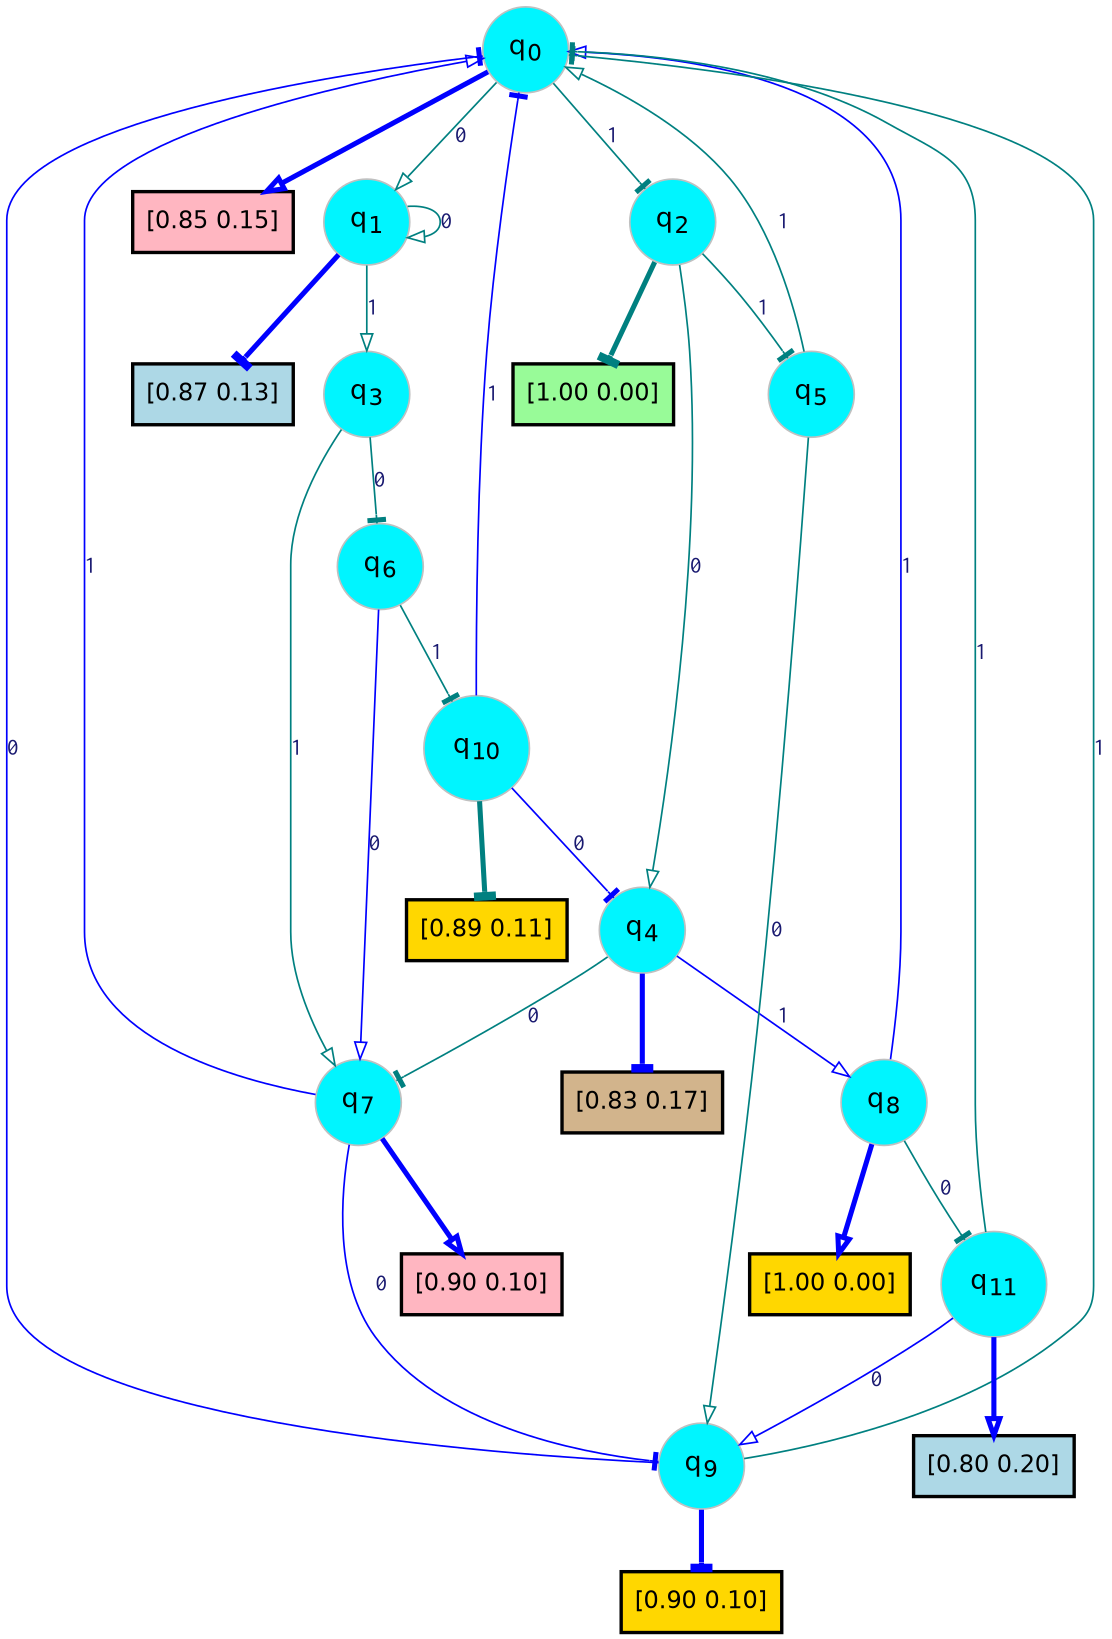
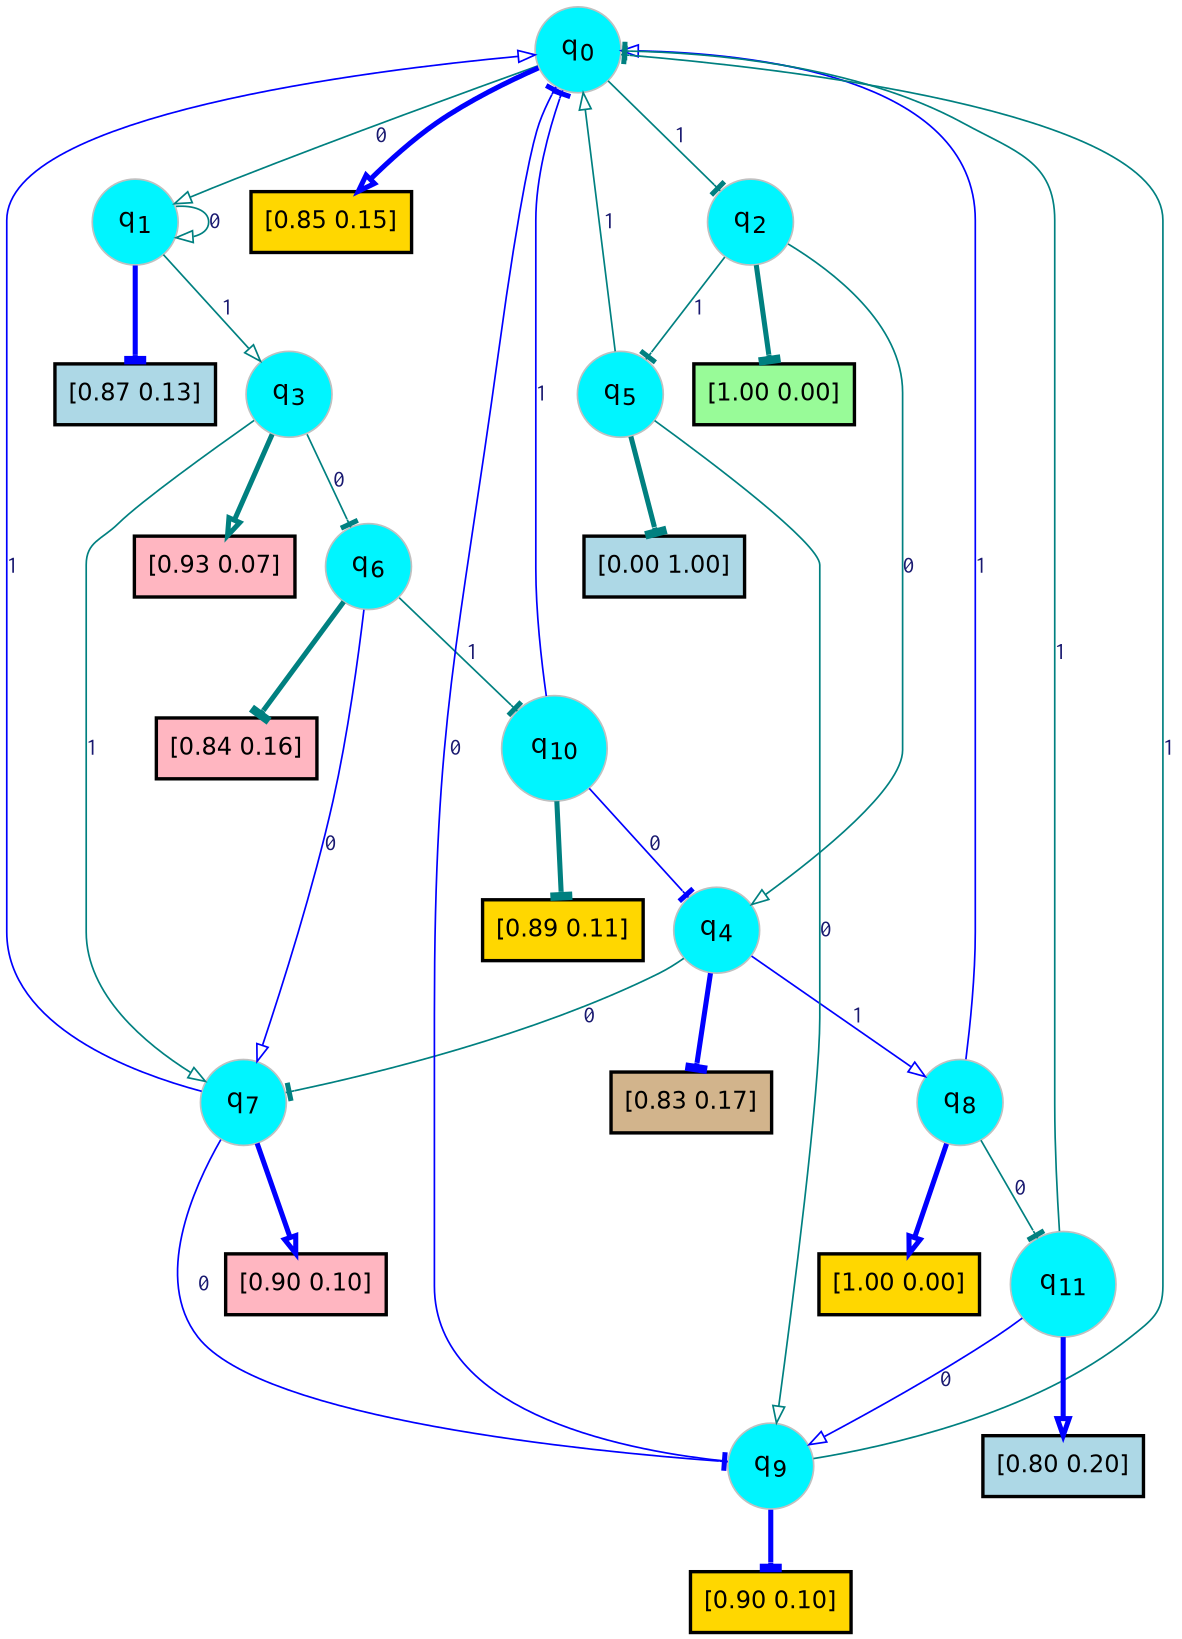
node "[0.85 0.15]": fillcolor lightpink -> gold
node "[0.93 0.07]": added
node "[0.00 1.00]": added
node "[0.84 0.16]": added
